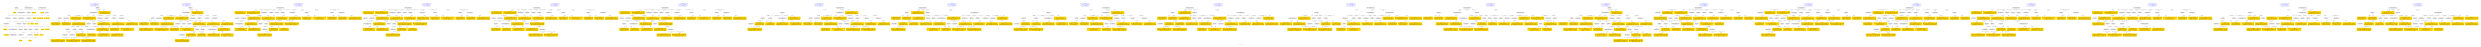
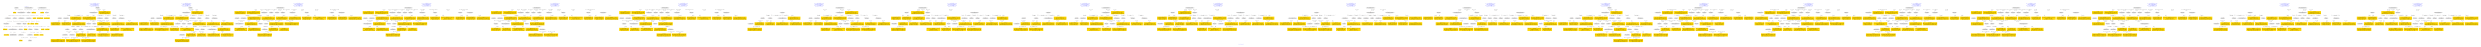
node "artistURI": fillcolor lightgray -> gold
node "deathDate": fillcolor gold -> lightgray
